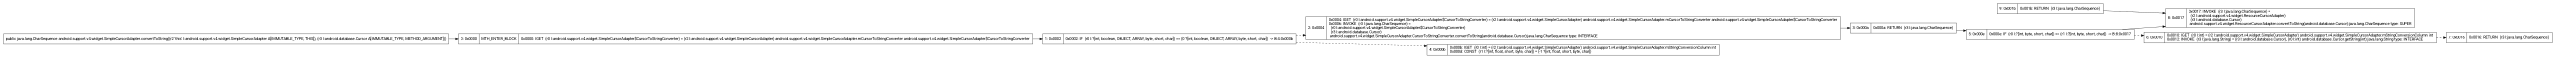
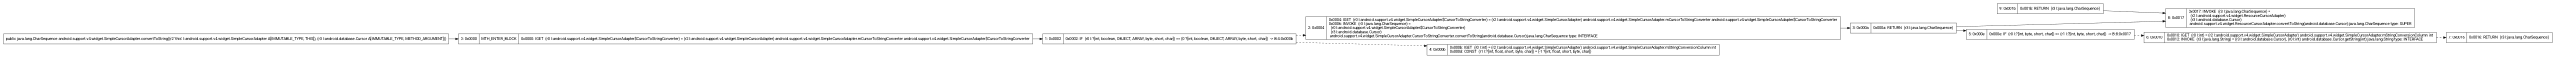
edge "5: 0x000e" -> "8: 0x0017": now "3: 0x000a" -> "8: 0x0017"
